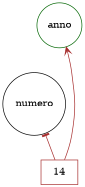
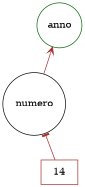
edge "14" -> "anno": now "numero" -> "anno"
